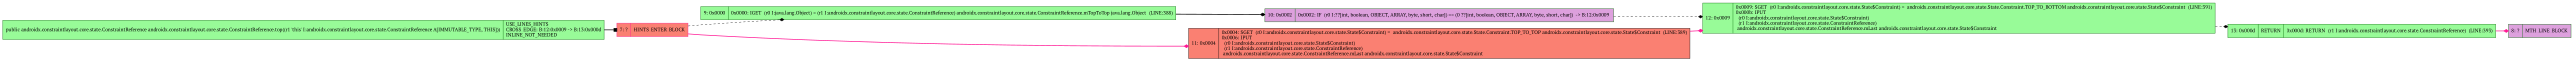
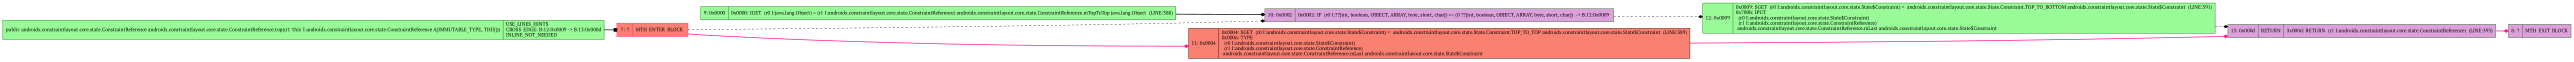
node "12: 0x0009": text "0x000b: IPUT" -> "0x700b: IPUT"
edge "7: ?" -> "9: 0x0000": now "7: ?" -> "10: 0x0002"
node "7: ?": text "HINTS_ENTER_BLOCK" -> "MTH_ENTER_BLOCK"
edge "11: 0x0004" -> "12: 0x0009": now "11: 0x0004" -> "13: 0x000d"
node "13: 0x000d": fillcolor palegreen -> plum
node "8: ?": text "MTH_LINE_BLOCK" -> "MTH_EXIT_BLOCK"
node "11: 0x0004": text "0x0006: IPUT" -> "0x0006: TYPE"
